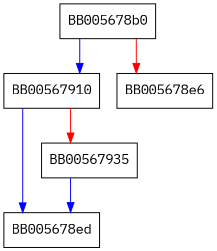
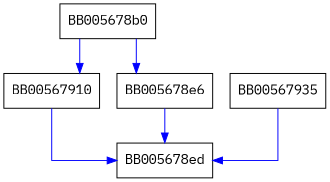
edge "BB005678b0" -> "BB005678e6": color red -> blue
edge "BB00567910" -> "BB00567935": removed
edge "BB005678e6" -> "BB005678ed": added
